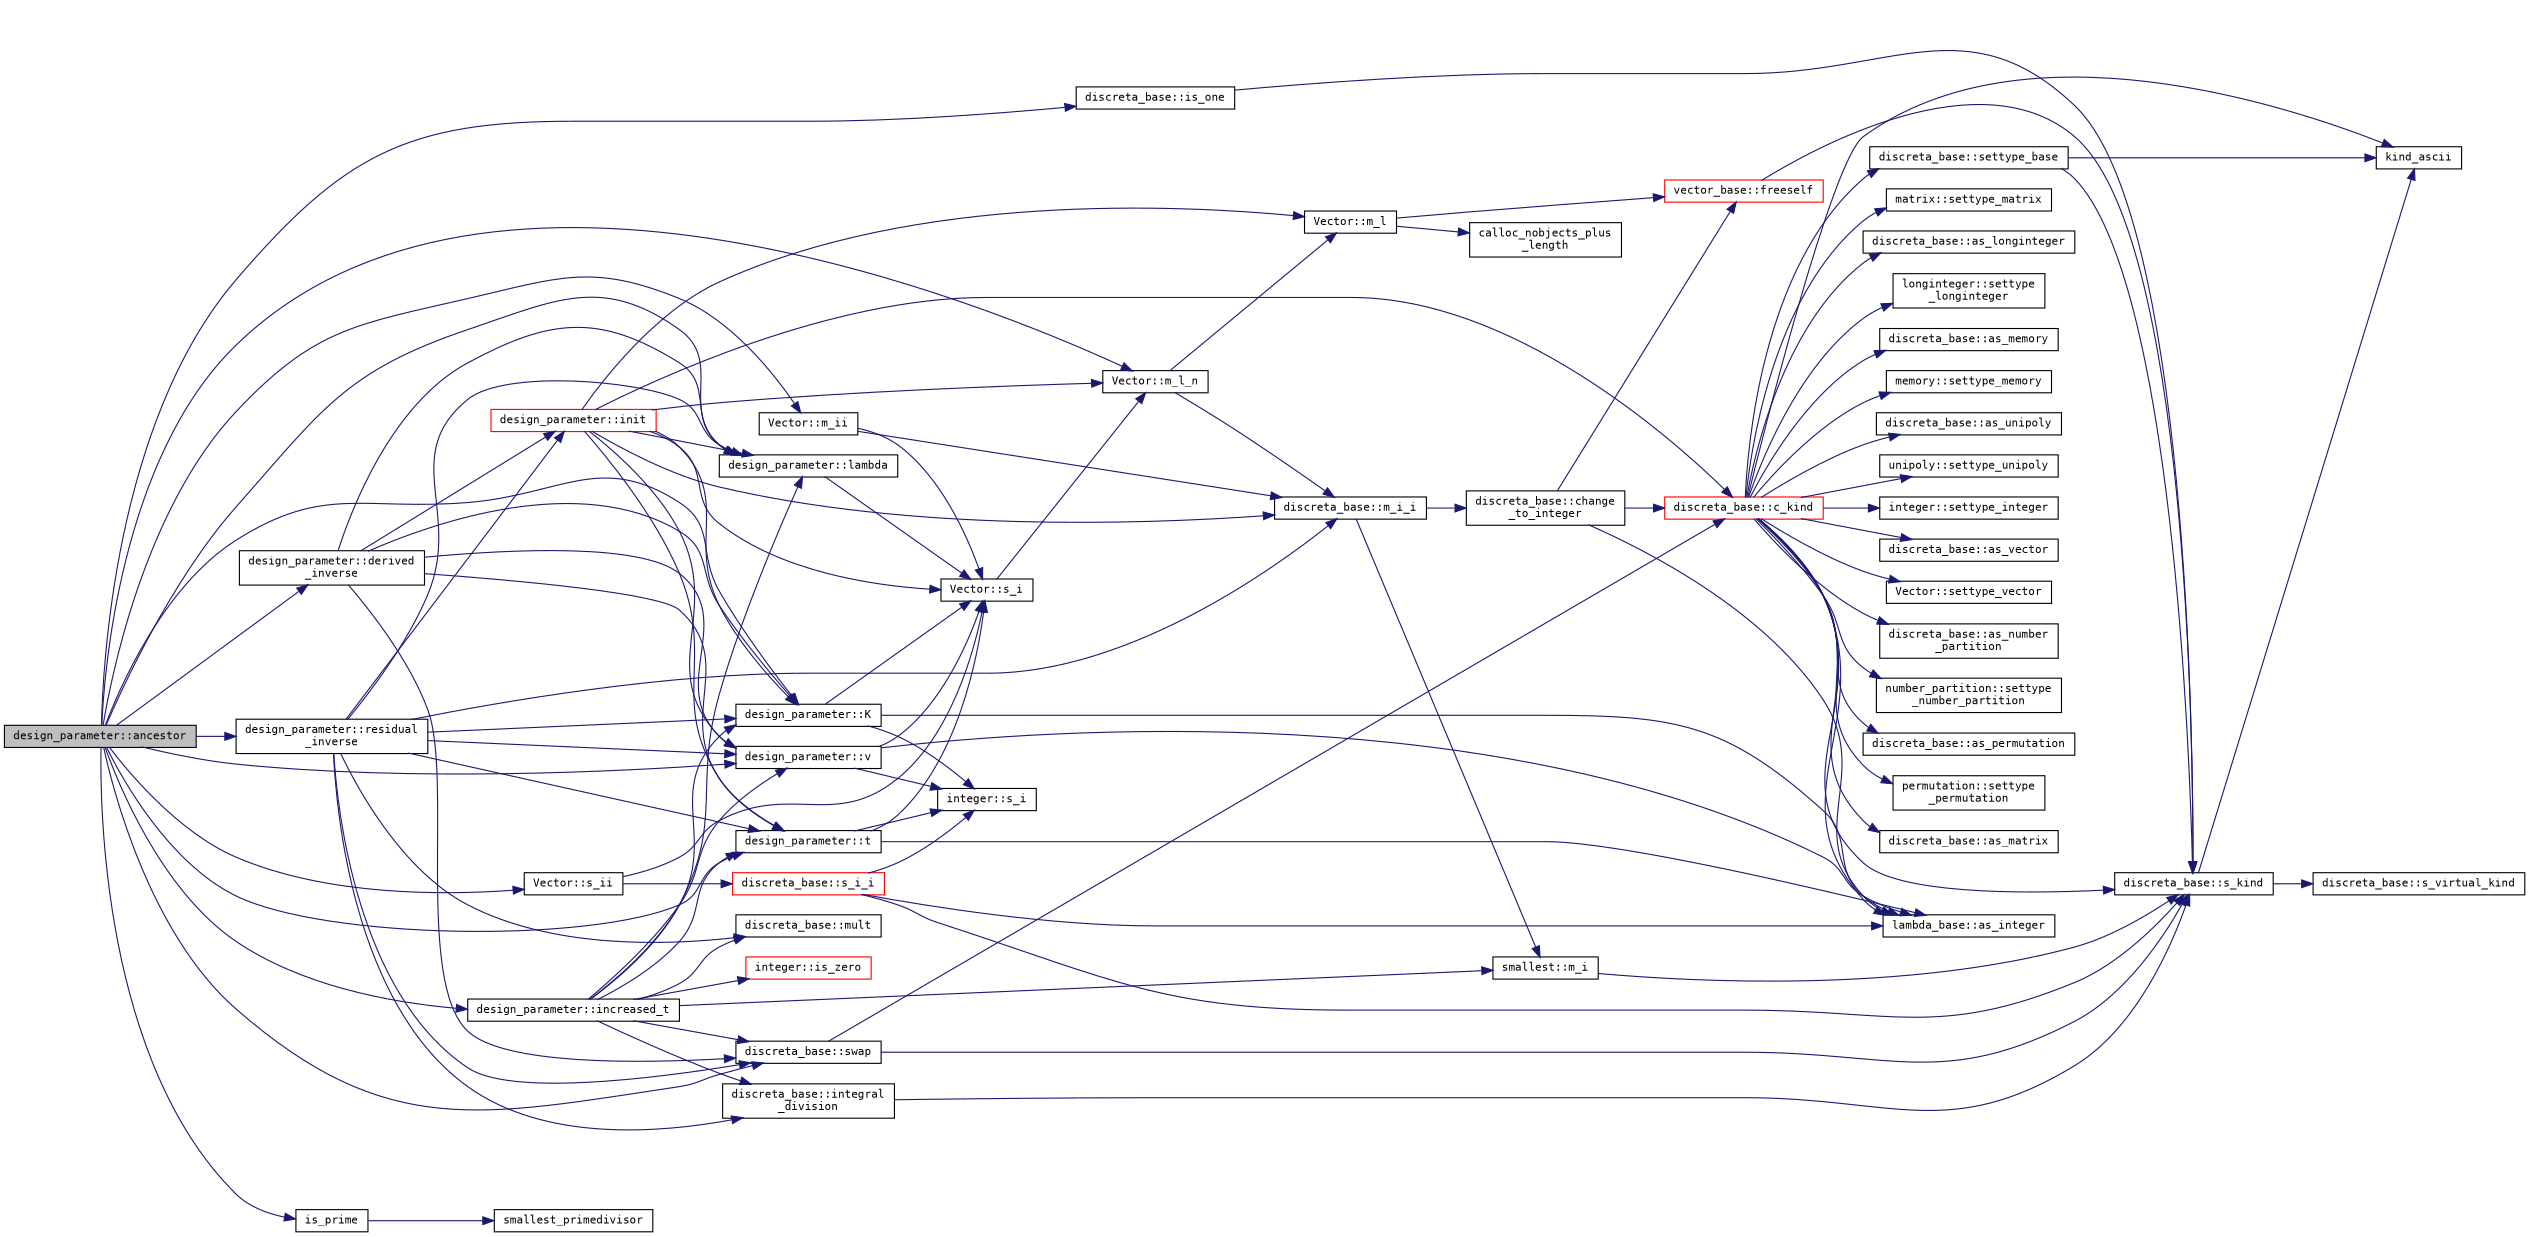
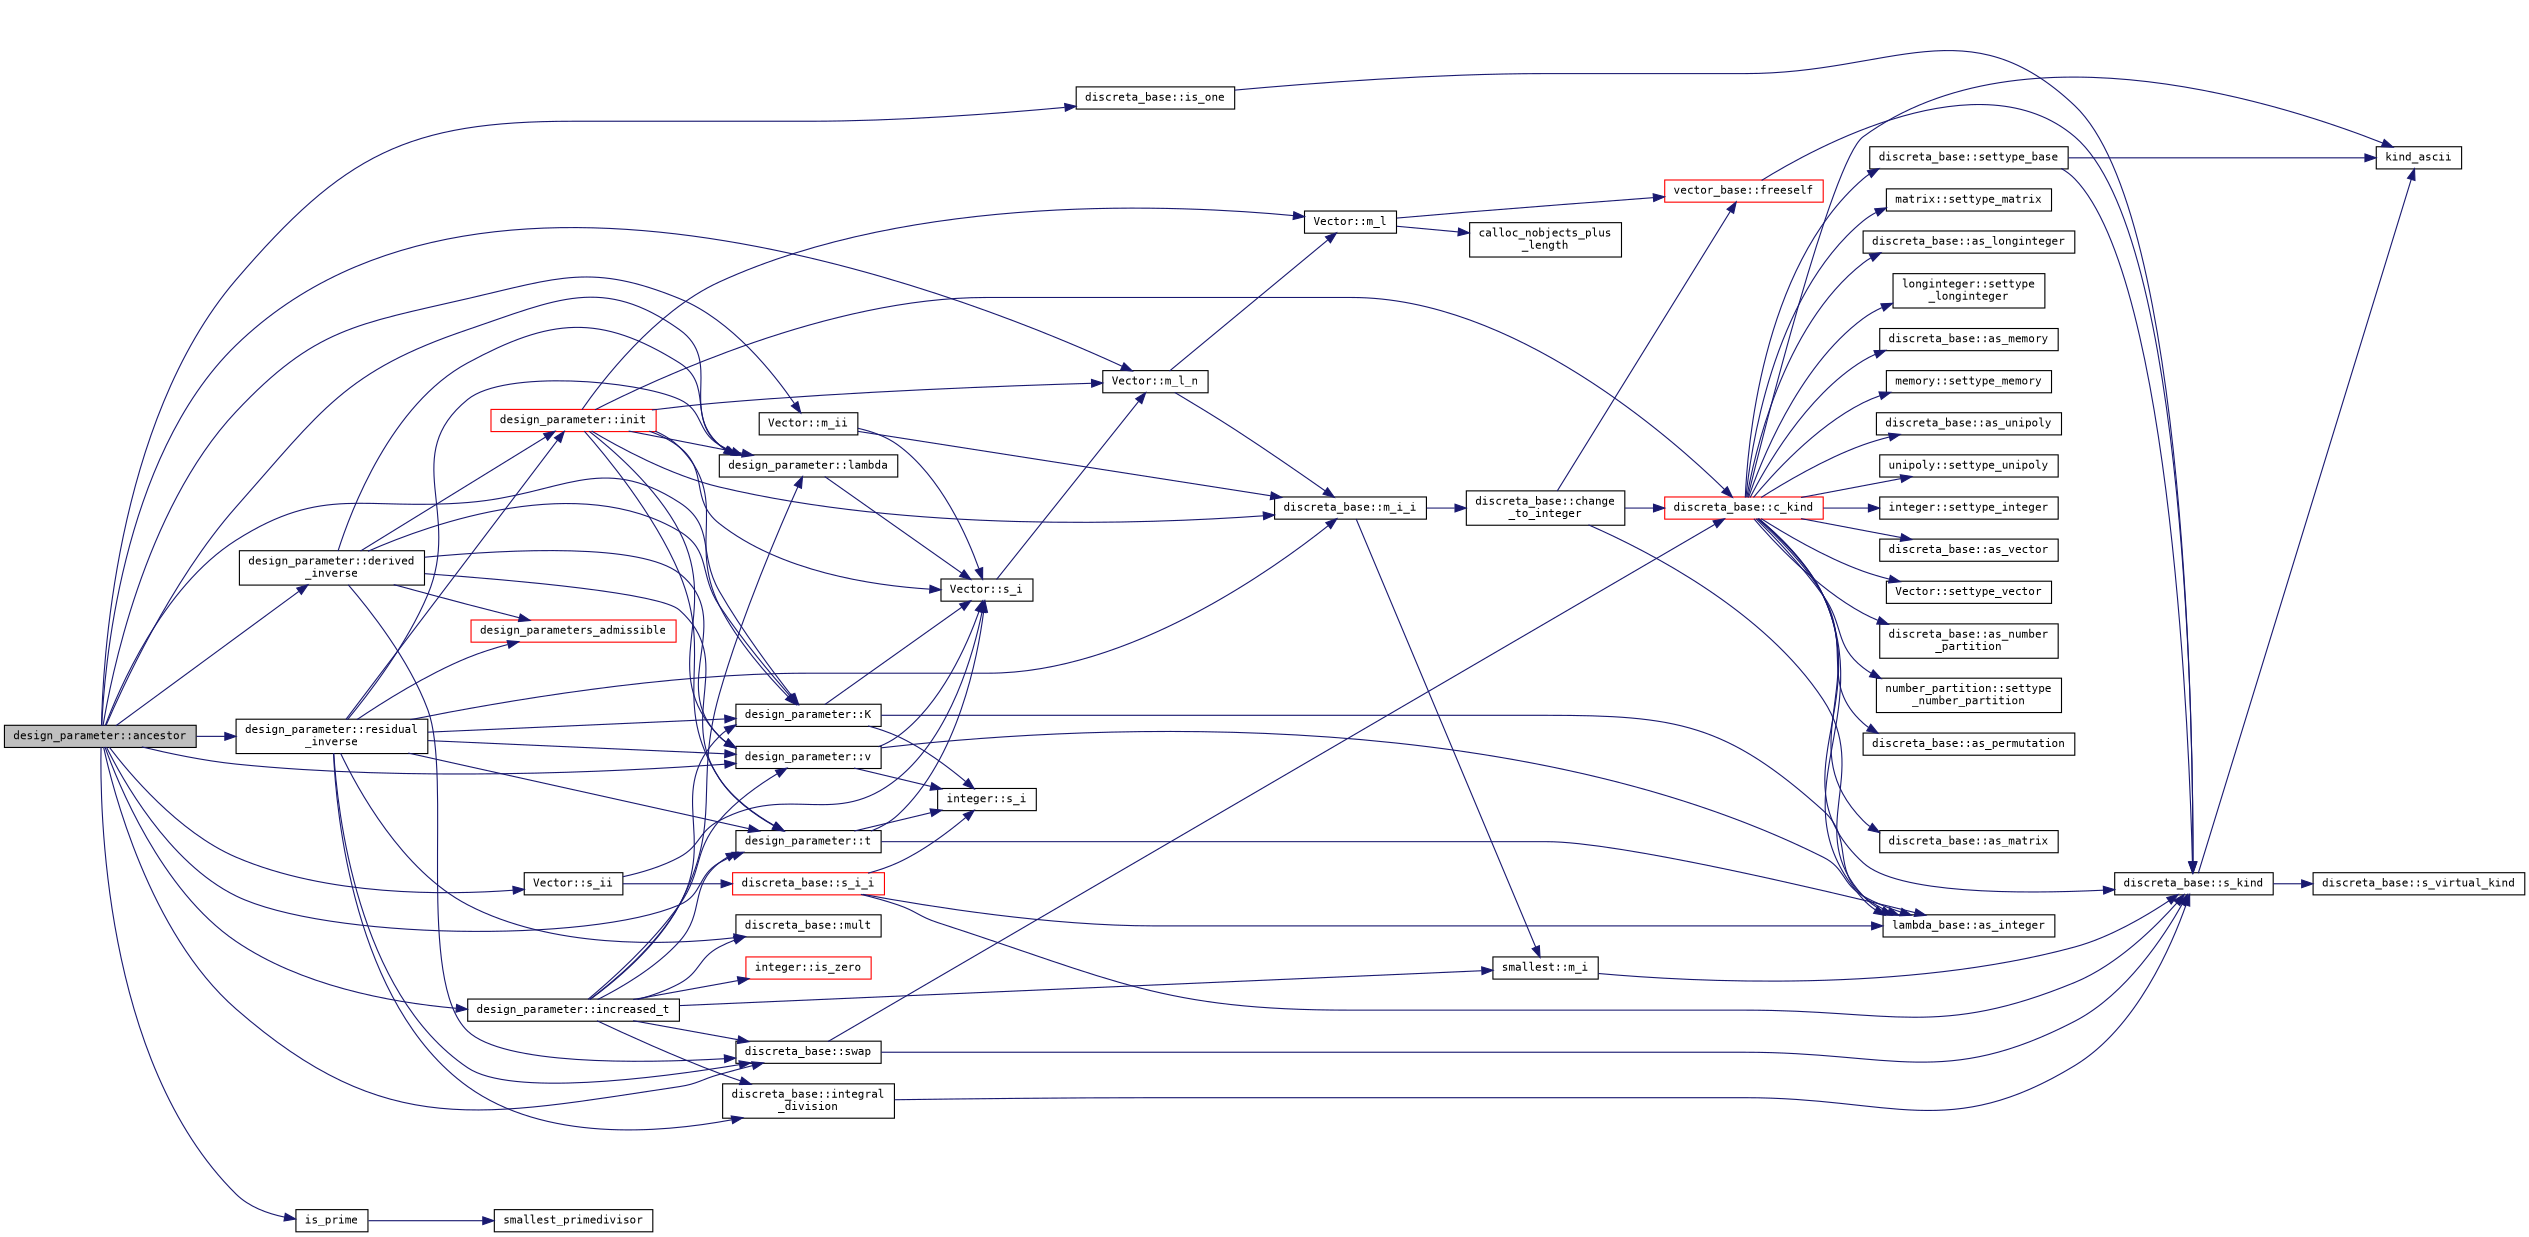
node "design_parameters_admissible": added
node "permutation::settype _permutation": removed
